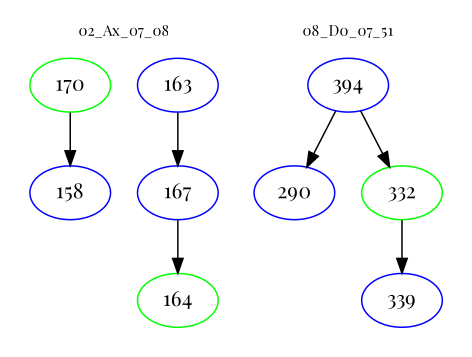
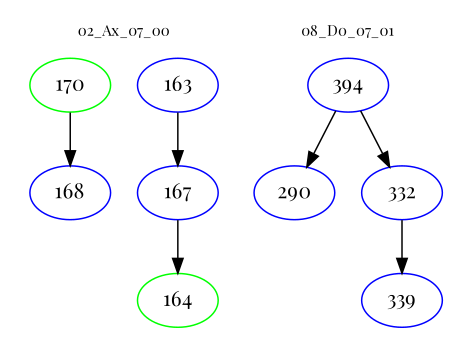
cluster "02_Ax_07_08": label "02_Ax_07_08" -> "02_Ax_07_00"
cluster "08_D0_07_51": label "08_D0_07_51" -> "08_D0_07_01"
node "158": label "158" -> "168"
node "332": color green -> blue
